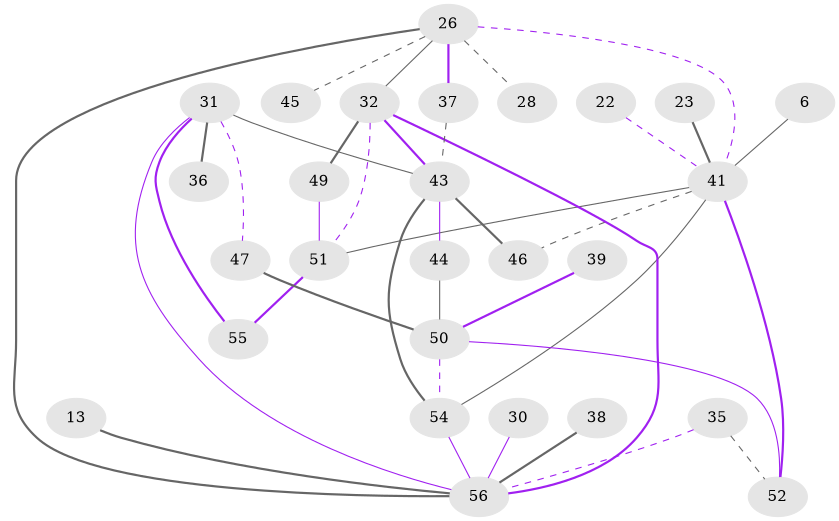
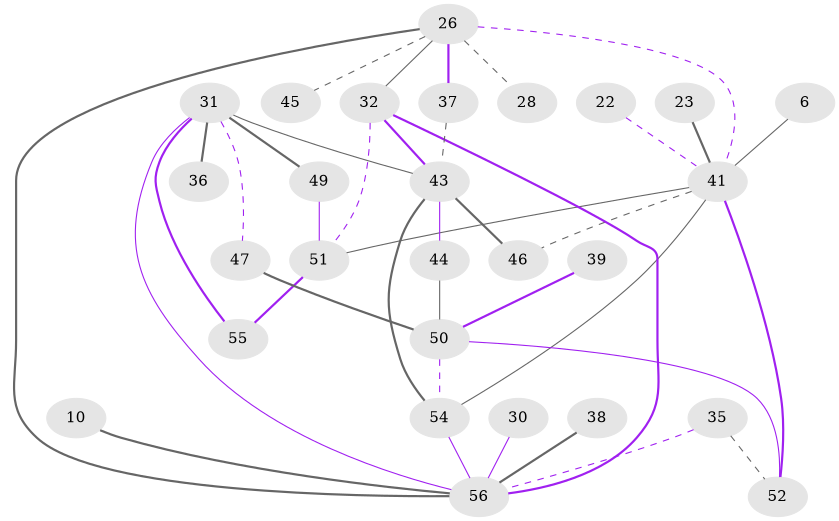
edge "32" -- "49": now "31" -- "49"
node "13": label "13" -> "10"
